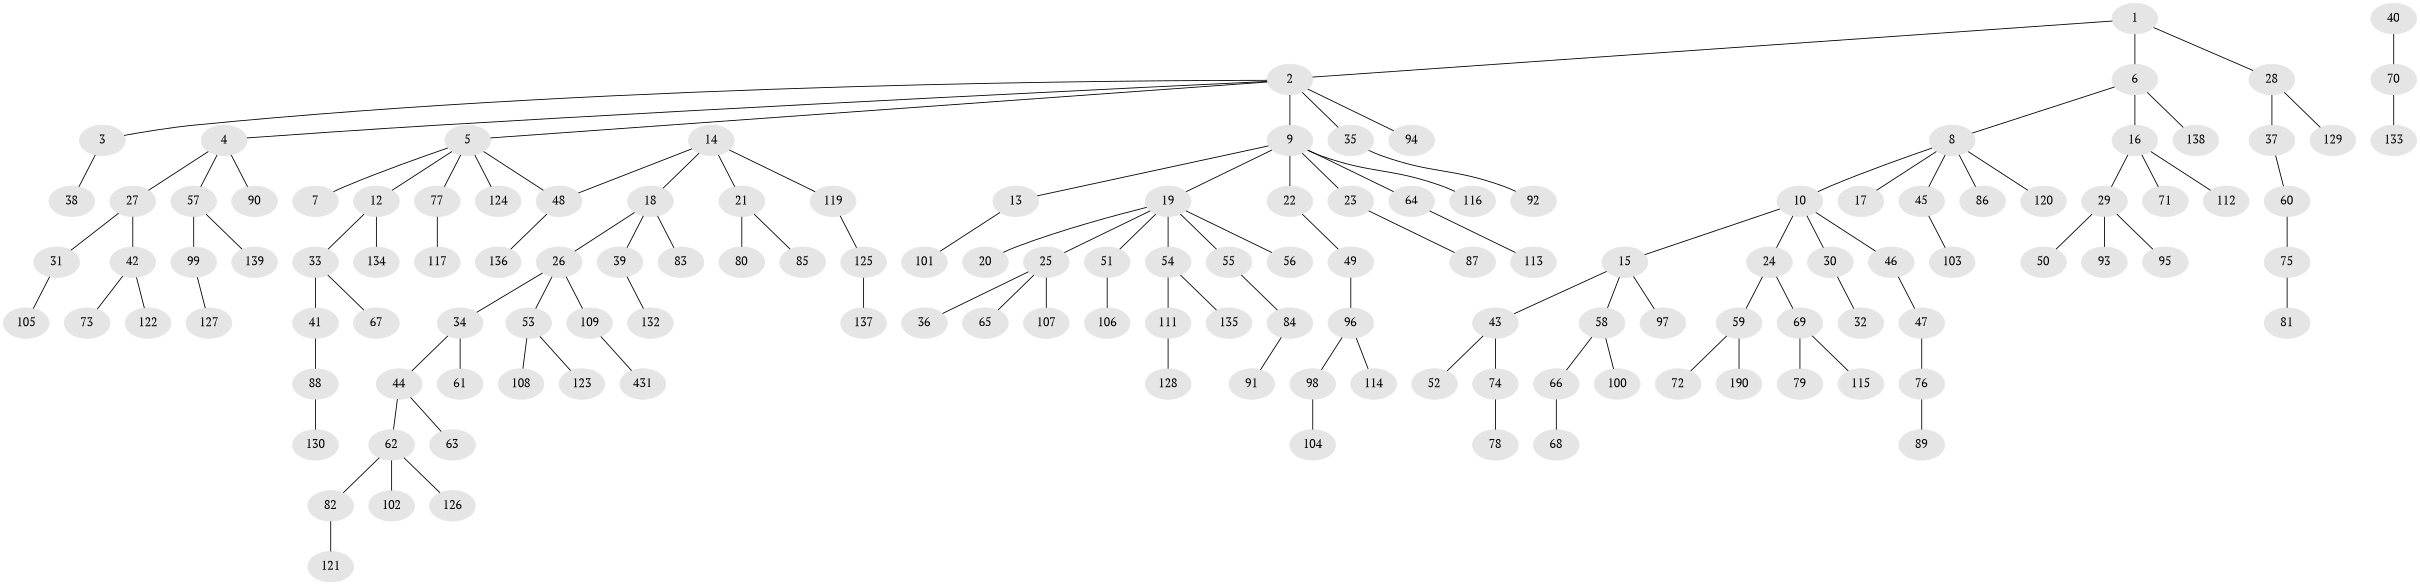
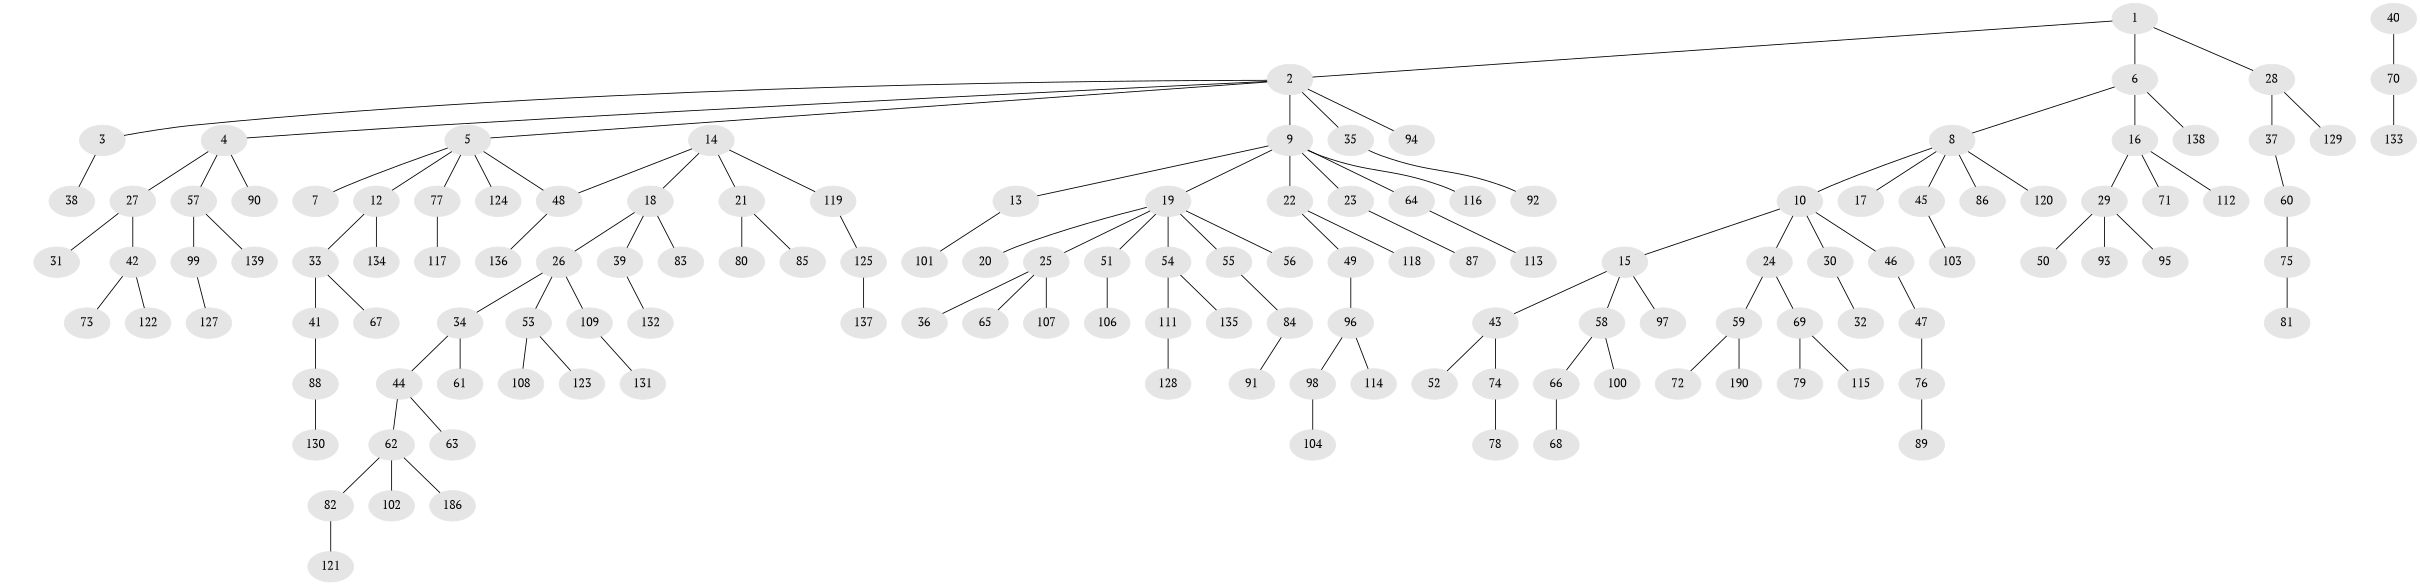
node "118": added
node "105": removed
node "431": label "431" -> "131"
node "126": label "126" -> "186"
